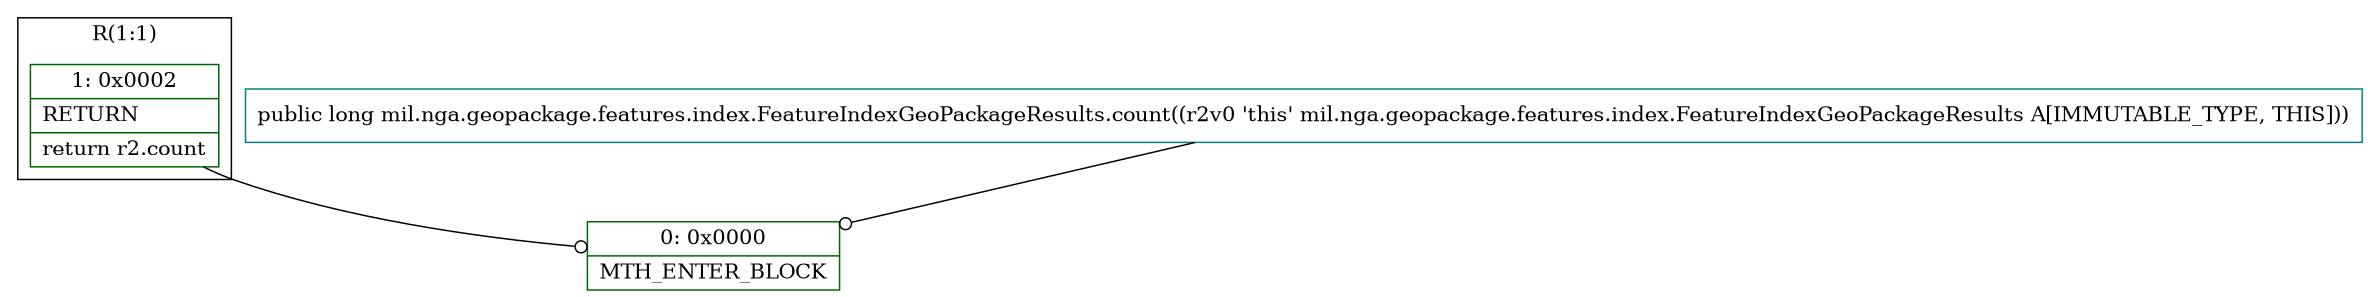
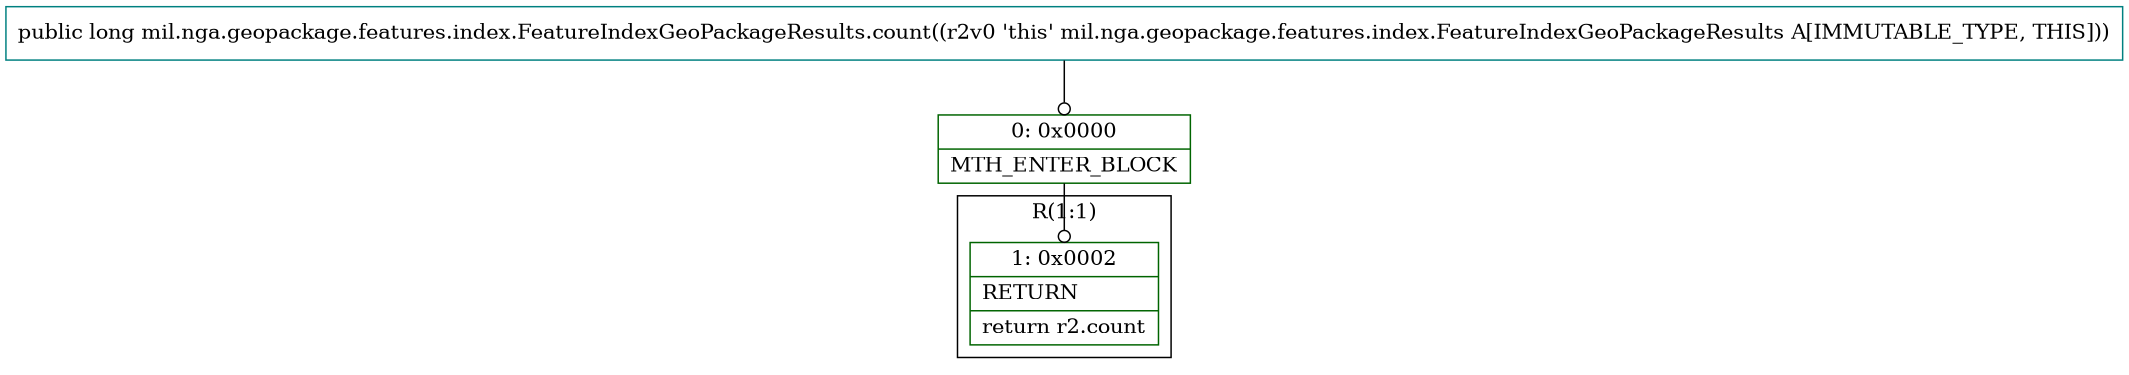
edge "1: 0x0002" -> "0: 0x0000": reversed
